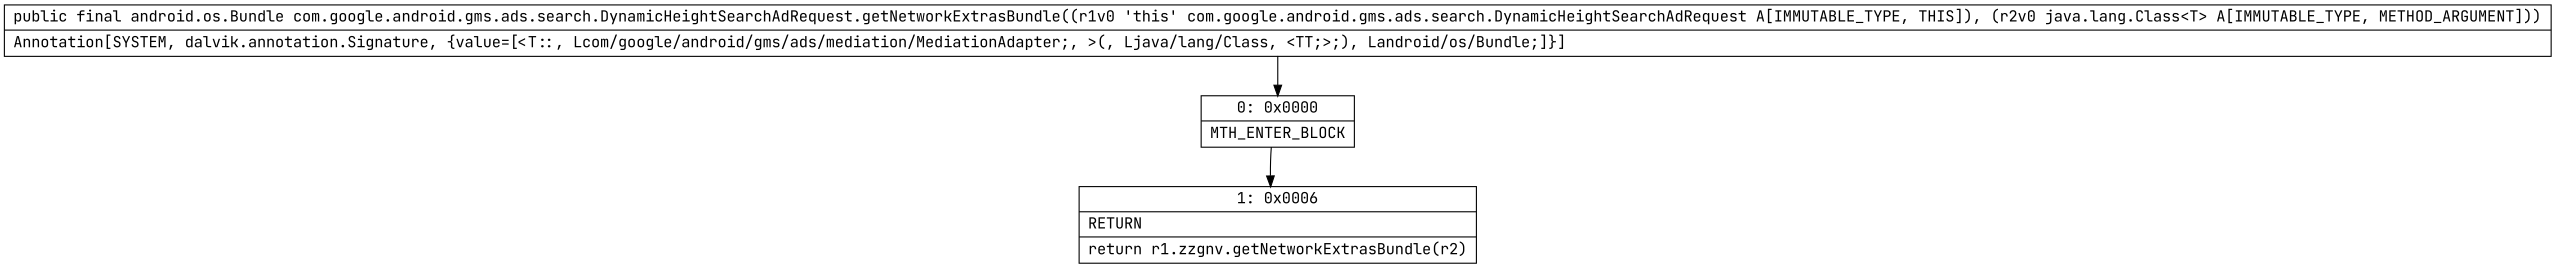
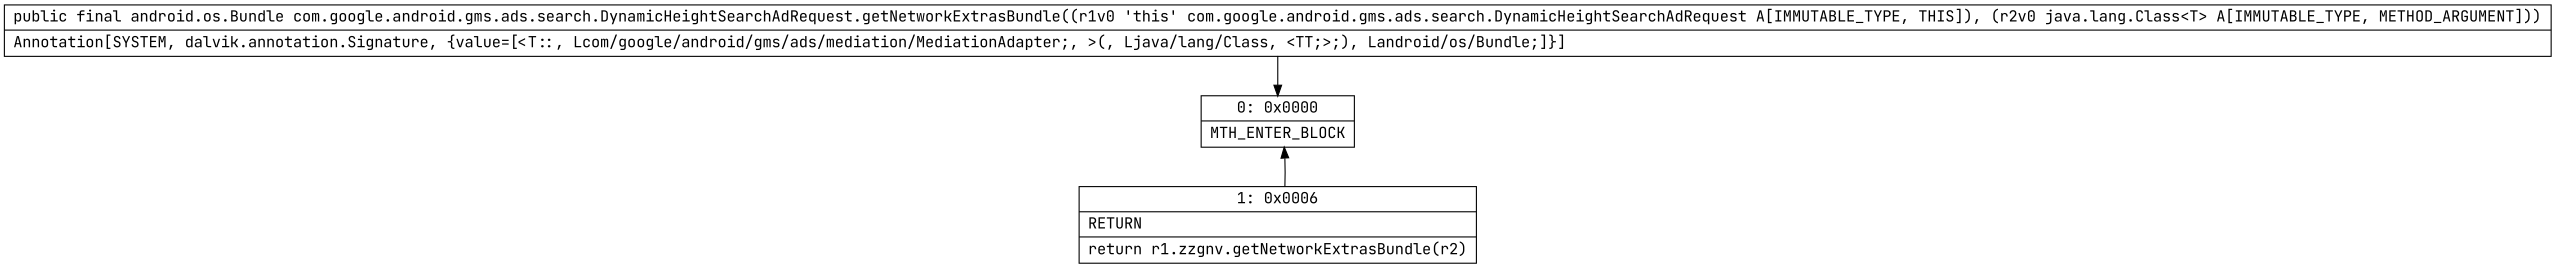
edge "0: 0x0000" -> "1: 0x0006": reversed
